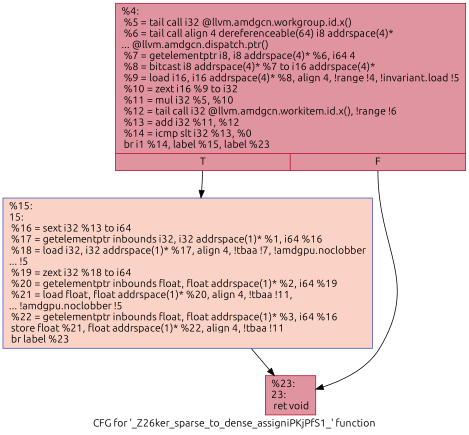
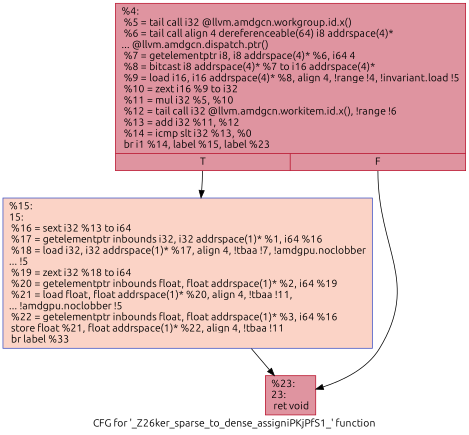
node "%15:": text "br label %23" -> "br label %33"
